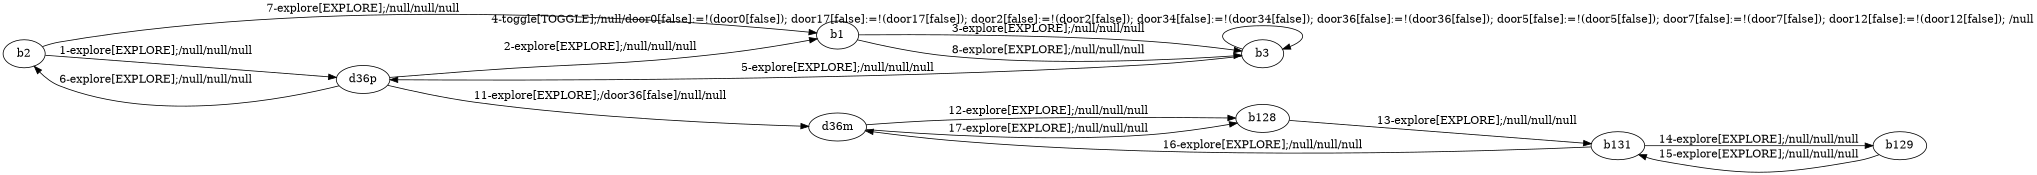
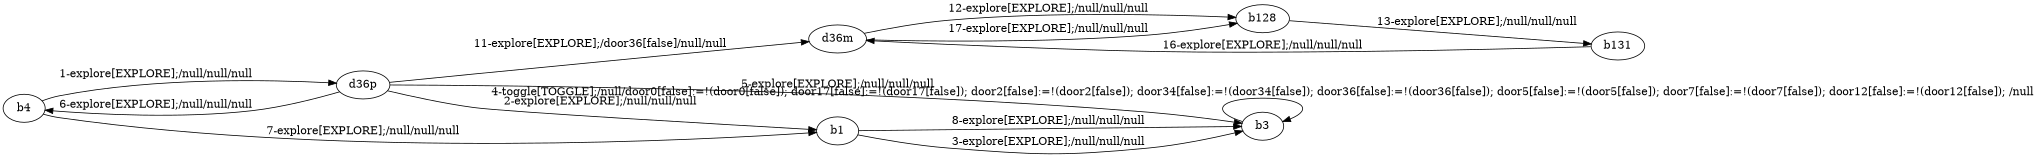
node "b2": label "b2" -> "b4"
edge "b3" -> "d36p": reversed
node "b129": removed
